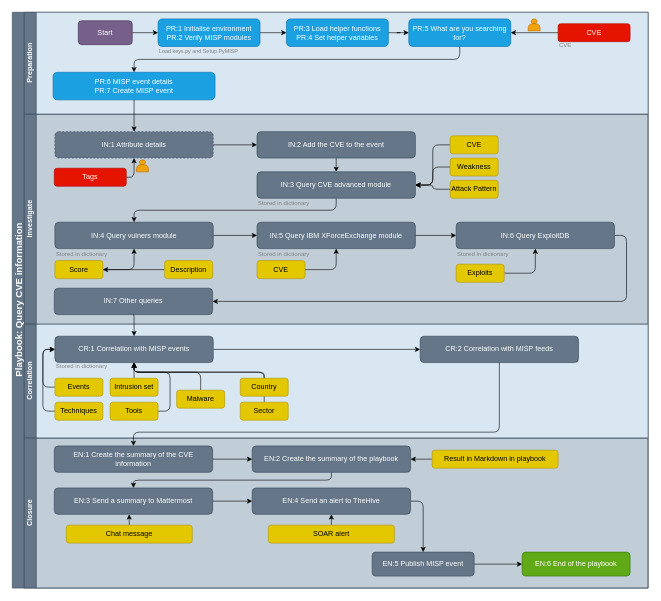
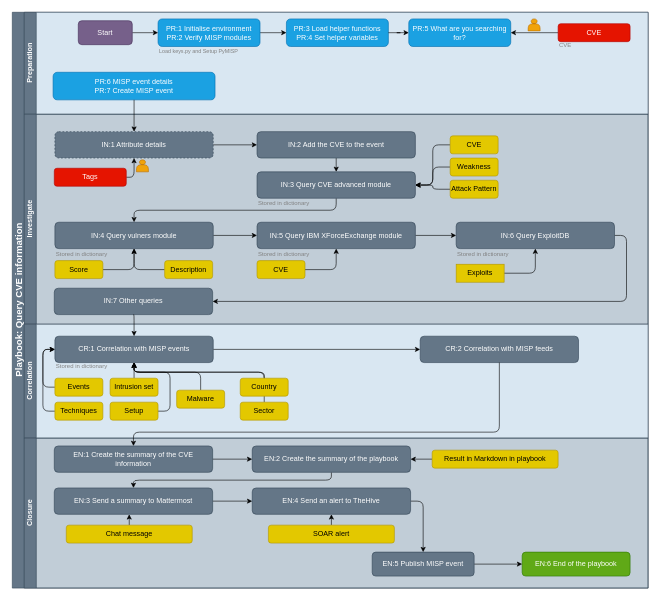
edge "PR:5 What are you searching for?" -> "PR:6 MISP event details PR:7 Create MISP event": removed
edge "Description" -> "Score": now "Description" -> "IN:4 Query vulners module"
node "Exploits": shape rounded rectangle -> rectangle
node "Tools": label "Tools" -> "Setup"
